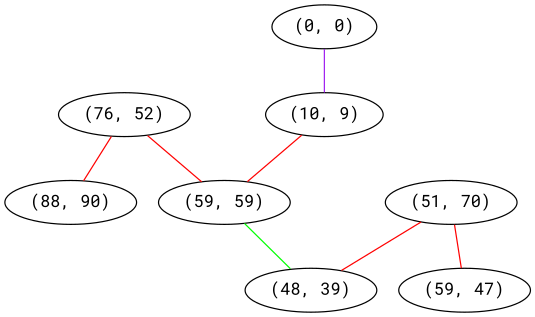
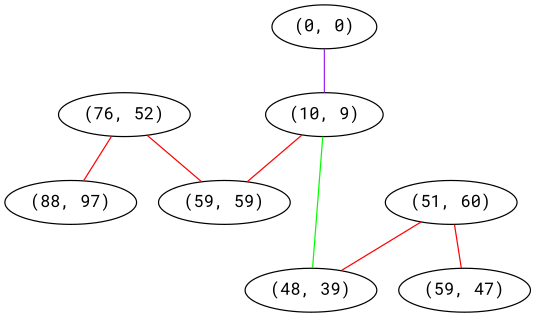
node "(88, 90)": label "(88, 90)" -> "(88, 97)"
node "(51, 70)": label "(51, 70)" -> "(51, 60)"
edge "(59, 59)" -- "(48, 39)": now "(10, 9)" -- "(48, 39)"
